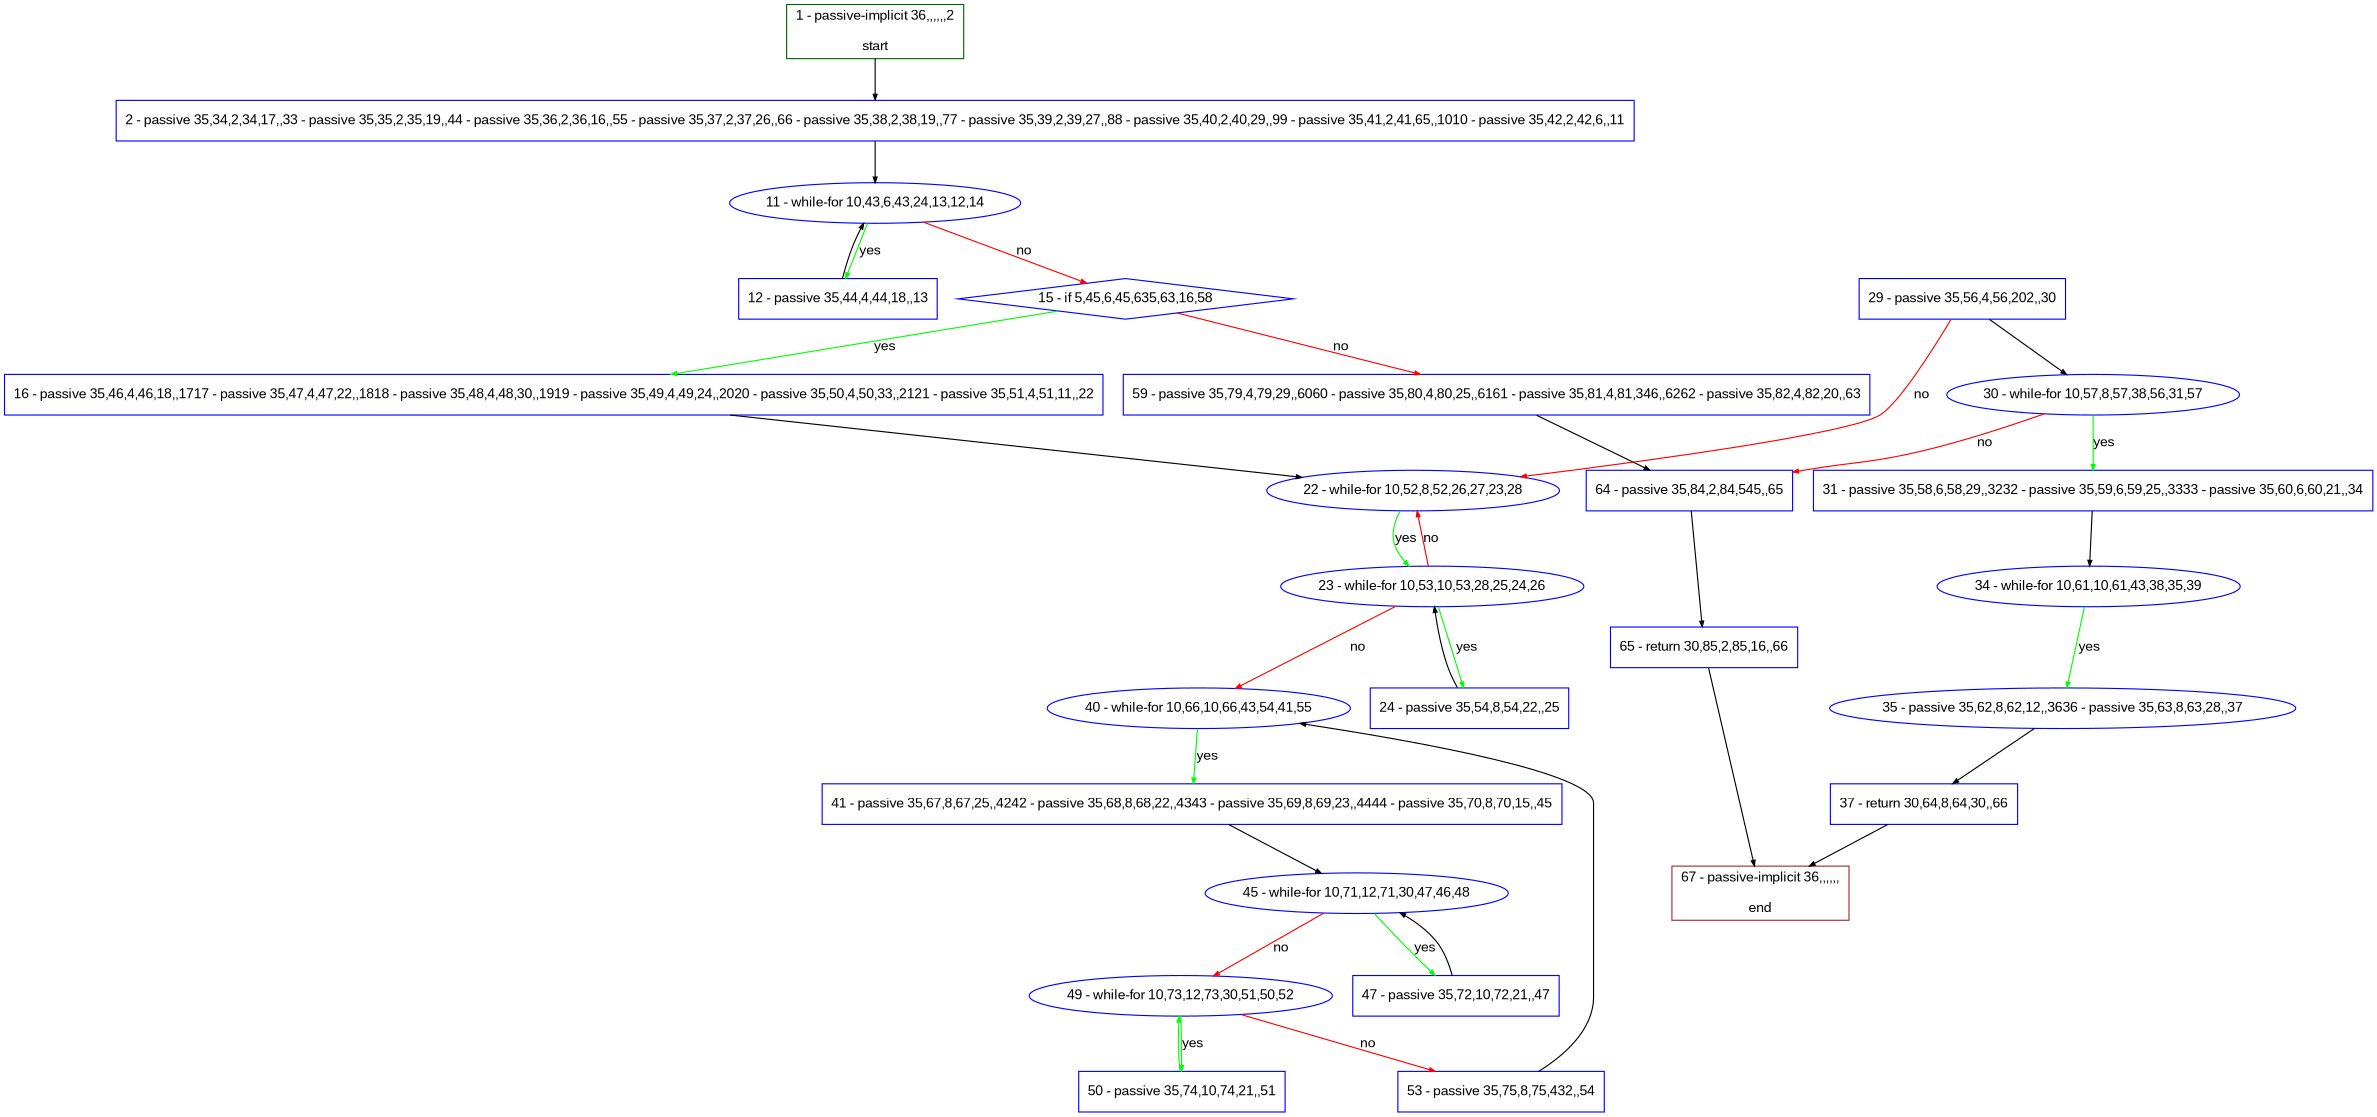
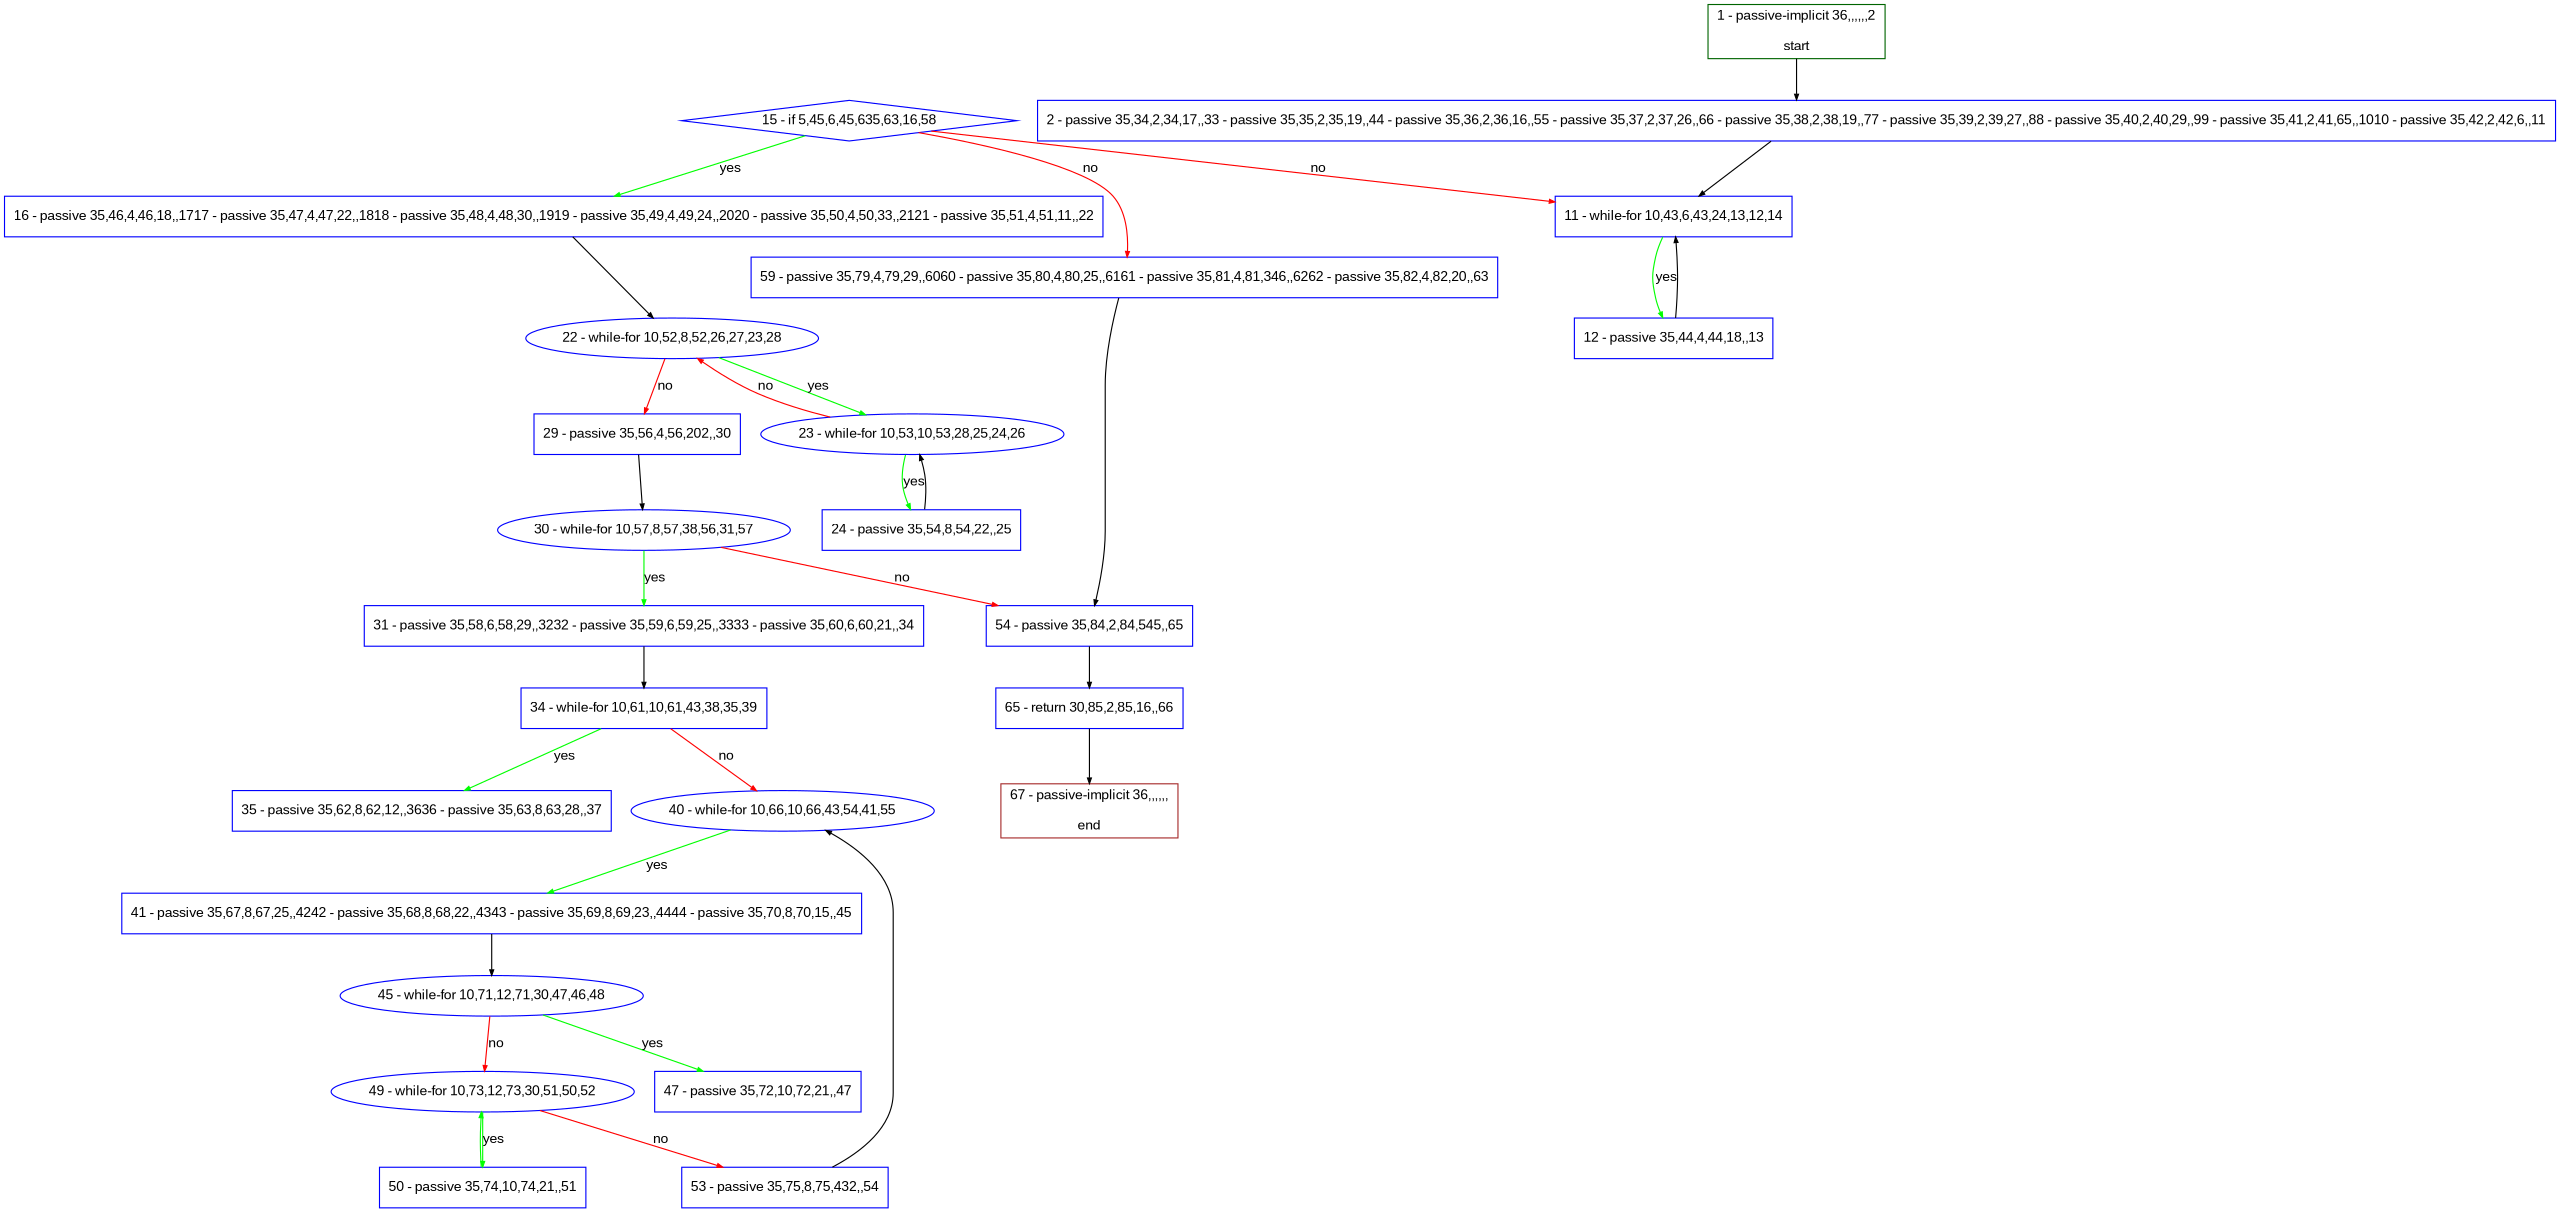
node "11 - while-for 10,43,6,43,24,13,12,14": shape ellipse -> box
edge "11 - while-for 10,43,6,43,24,13,12,14" -> "15 - if 5,45,6,45,635,63,16,58": reversed
edge "29 - passive 35,56,4,56,202,,30" -> "22 - while-for 10,52,8,52,26,27,23,28": reversed
node "64 - passive 35,84,2,84,545,,65": label "64 - passive 35,84,2,84,545,,65" -> "54 - passive 35,84,2,84,545,,65"
node "34 - while-for 10,61,10,61,43,38,35,39": shape ellipse -> box
edge "23 - while-for 10,53,10,53,28,25,24,26" -> "40 - while-for 10,66,10,66,43,54,41,55": now "34 - while-for 10,61,10,61,43,38,35,39" -> "40 - while-for 10,66,10,66,43,54,41,55"
node "35 - passive 35,62,8,62,12,,3636 - passive 35,63,8,63,28,,37": shape ellipse -> box
node "37 - return 30,64,8,64,30,,66": removed
edge "47 - passive 35,72,10,72,21,,47" -> "45 - while-for 10,71,12,71,30,47,46,48": removed
